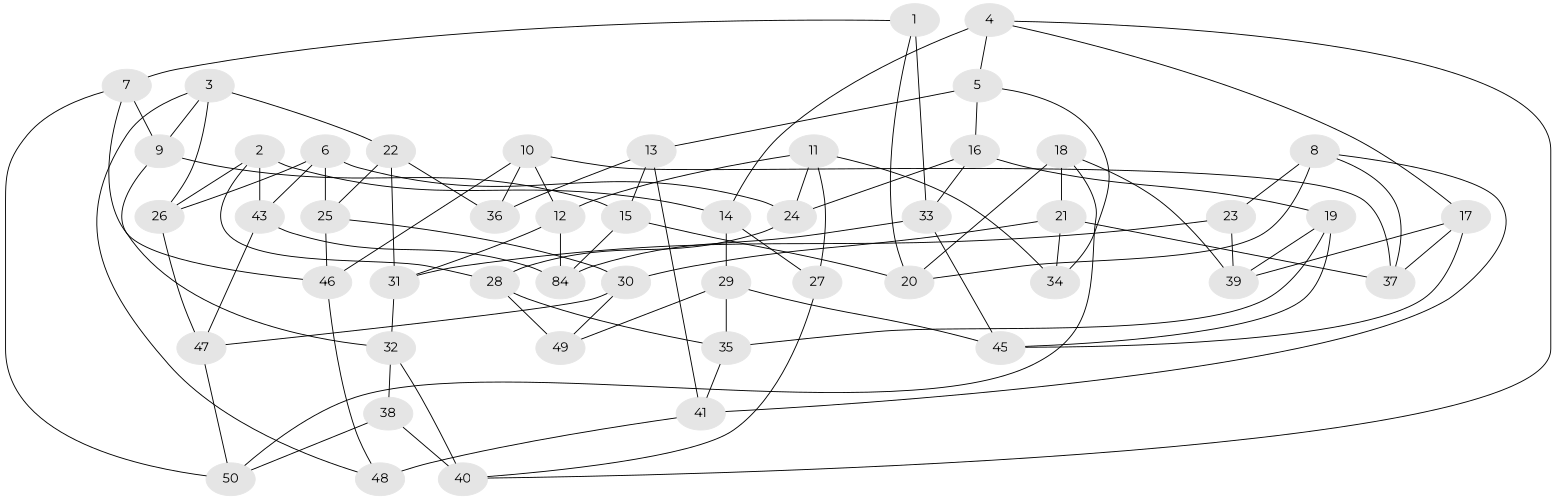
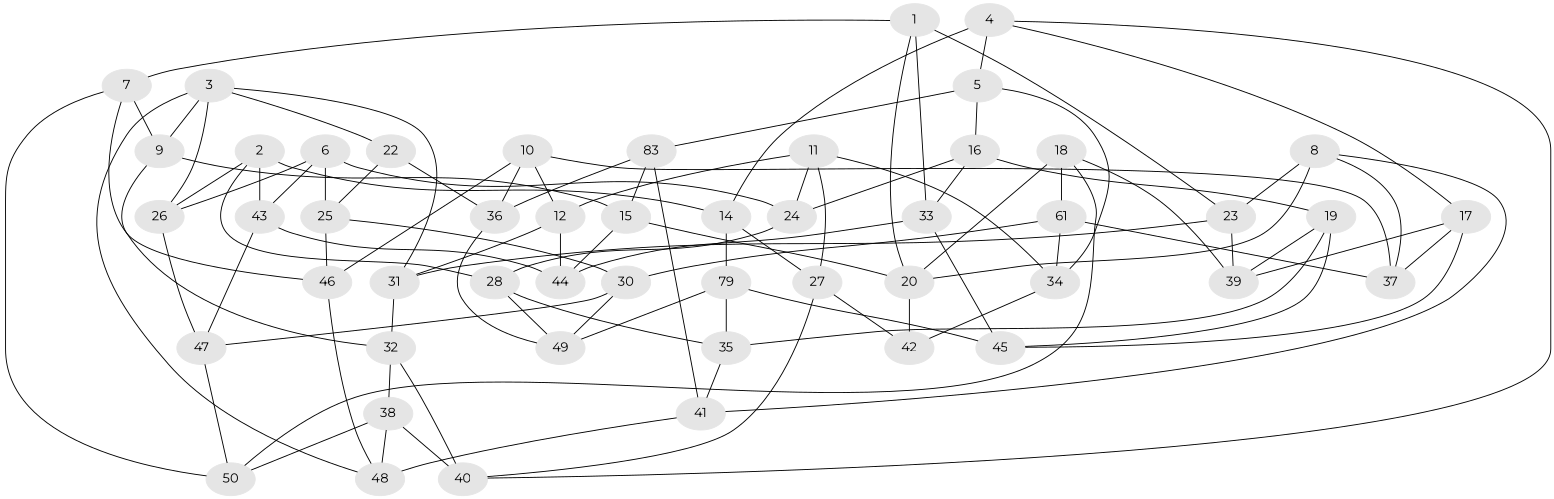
edge "1" -- "23": added
node "13": label "13" -> "83"
edge "22" -- "31": now "3" -- "31"
node "21": label "21" -> "61"
node "84": label "84" -> "44"
node "29": label "29" -> "79"
edge "36" -- "49": added
node "42": added
edge "38" -- "48": added
